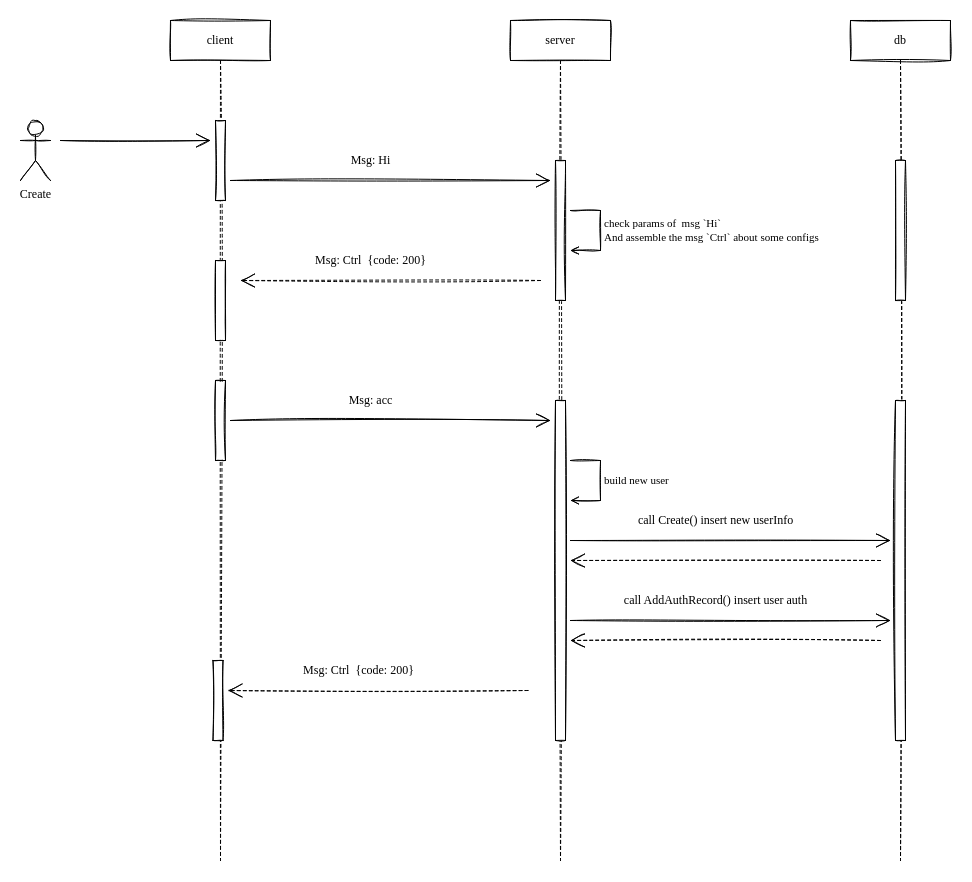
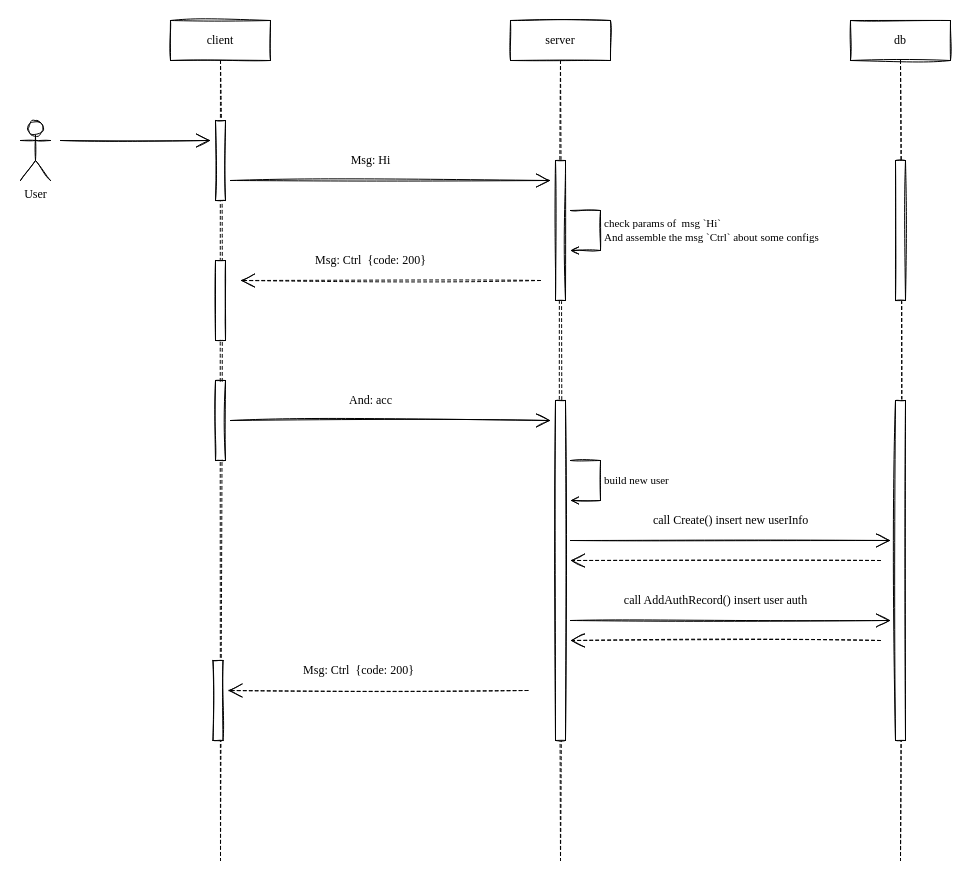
node "Create": label "Create" -> "User"
node "Msg: acc": label "Msg: acc" -> "And: acc"
node "call Create() insert new userInfo": moved (716, 521) -> (731, 521)
